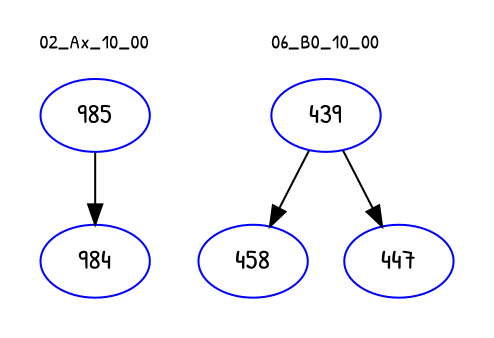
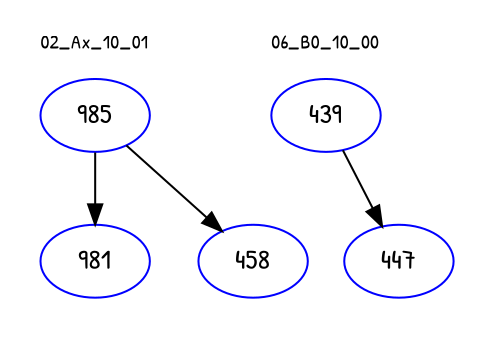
cluster "02_Ax_10_00": label "02_Ax_10_00" -> "02_Ax_10_01"
edge "439" -> "458": now "985" -> "458"
node "984": label "984" -> "981"
